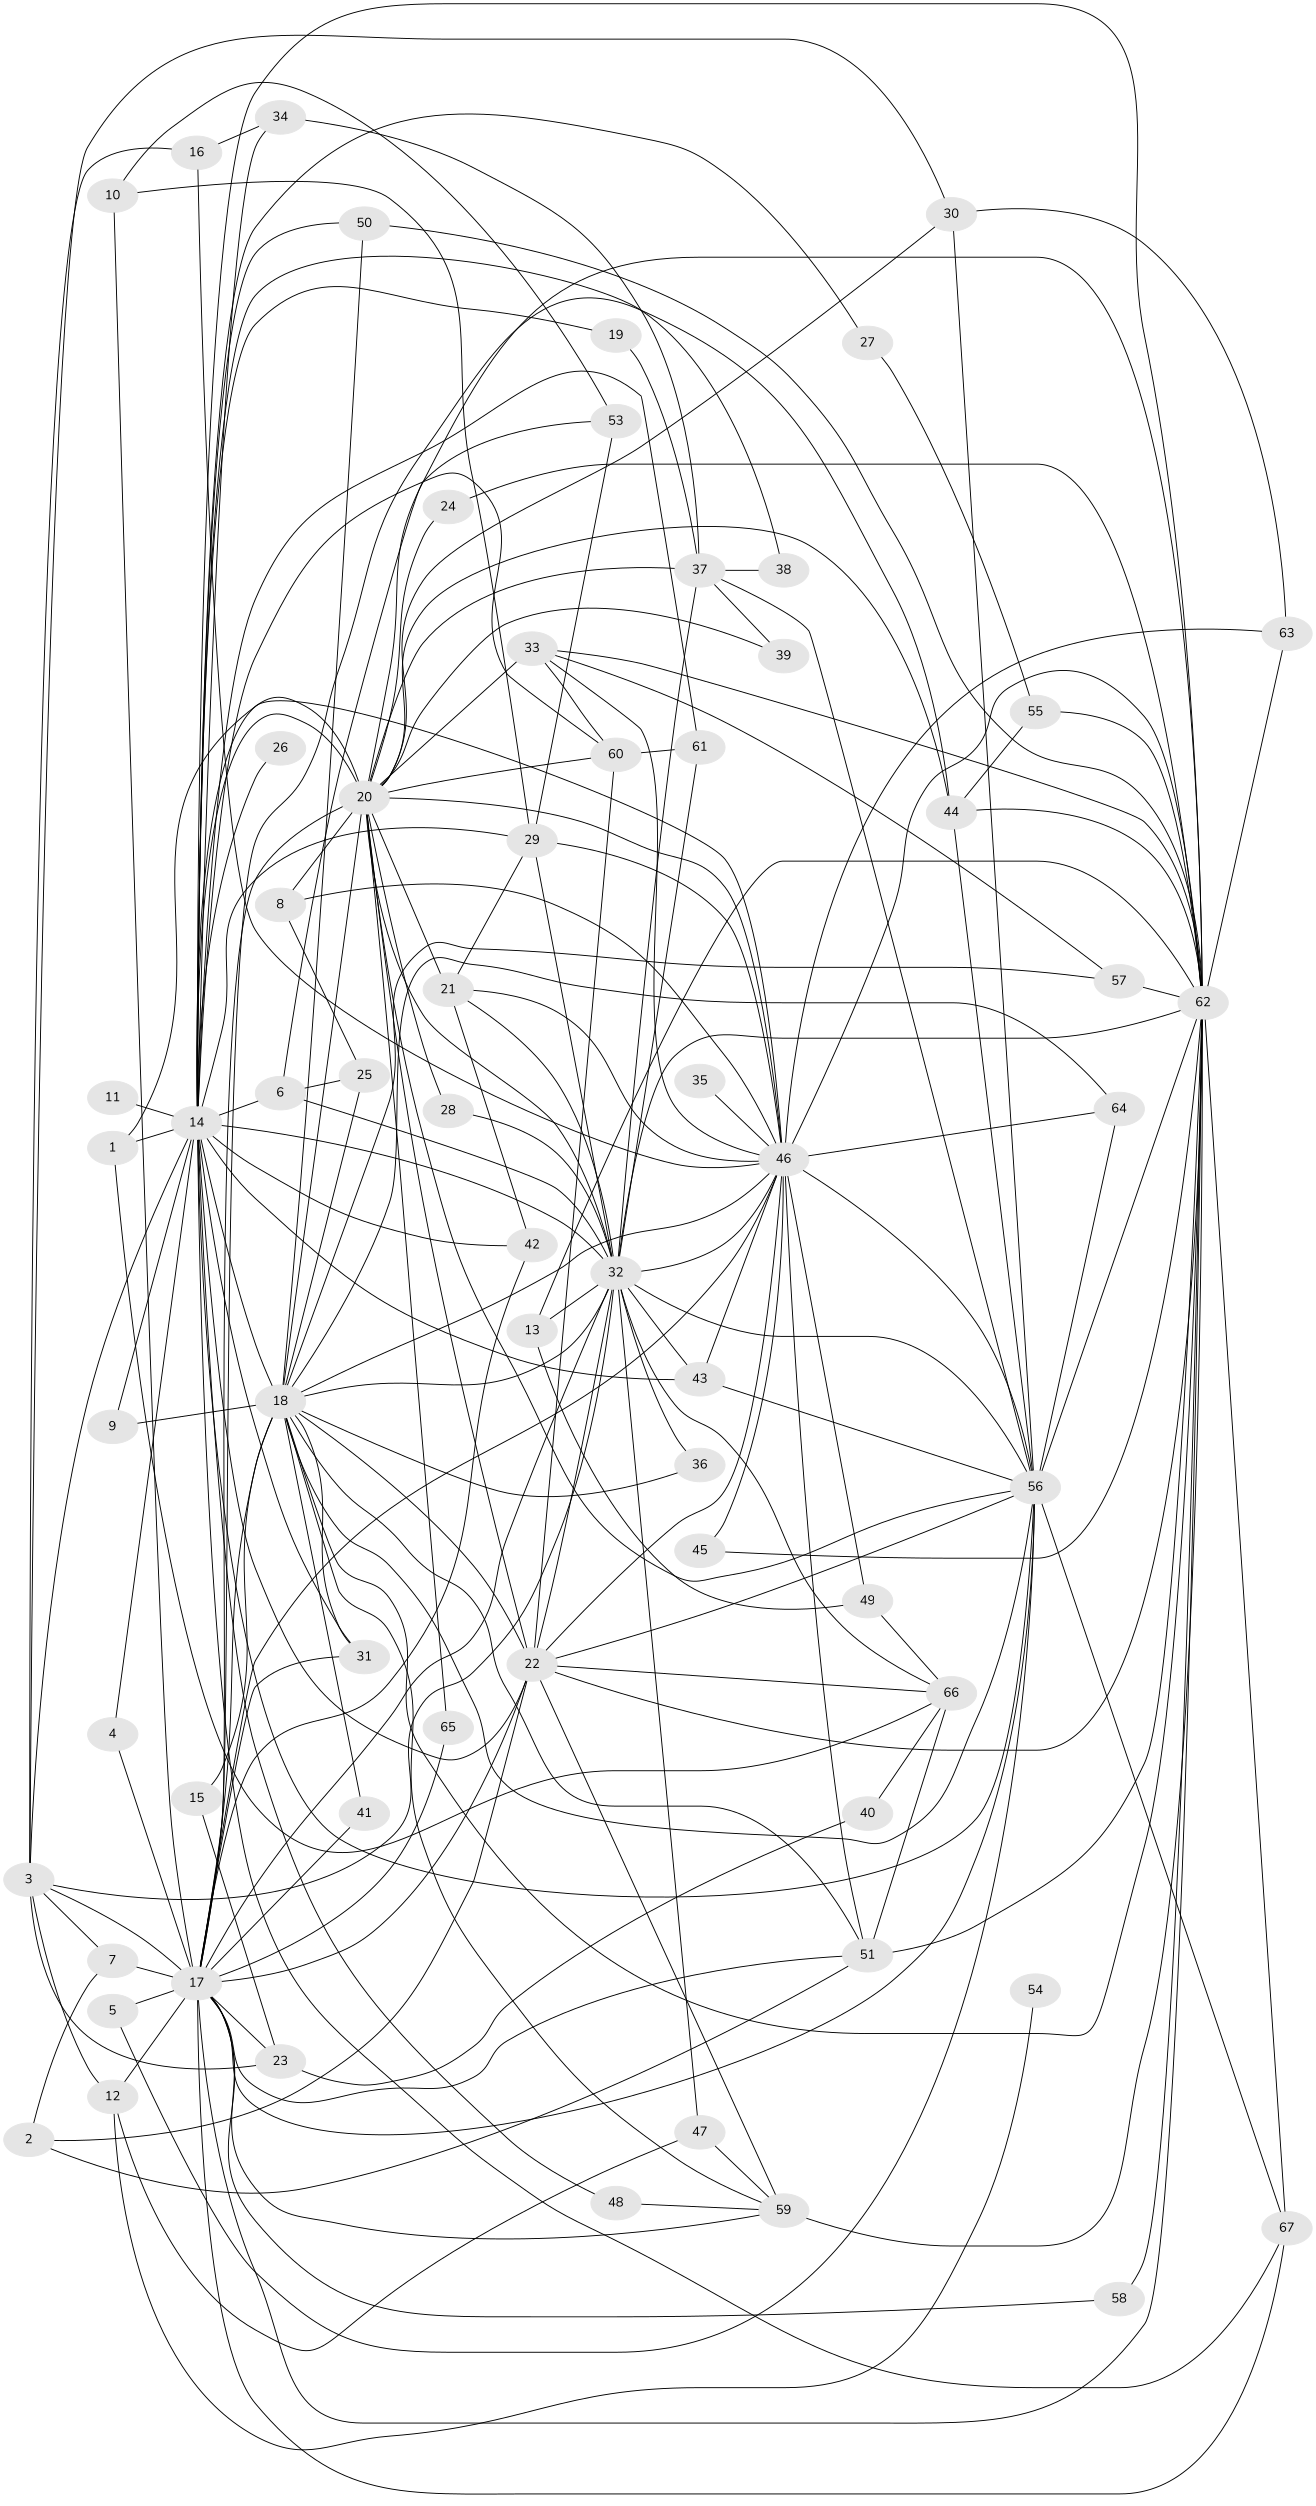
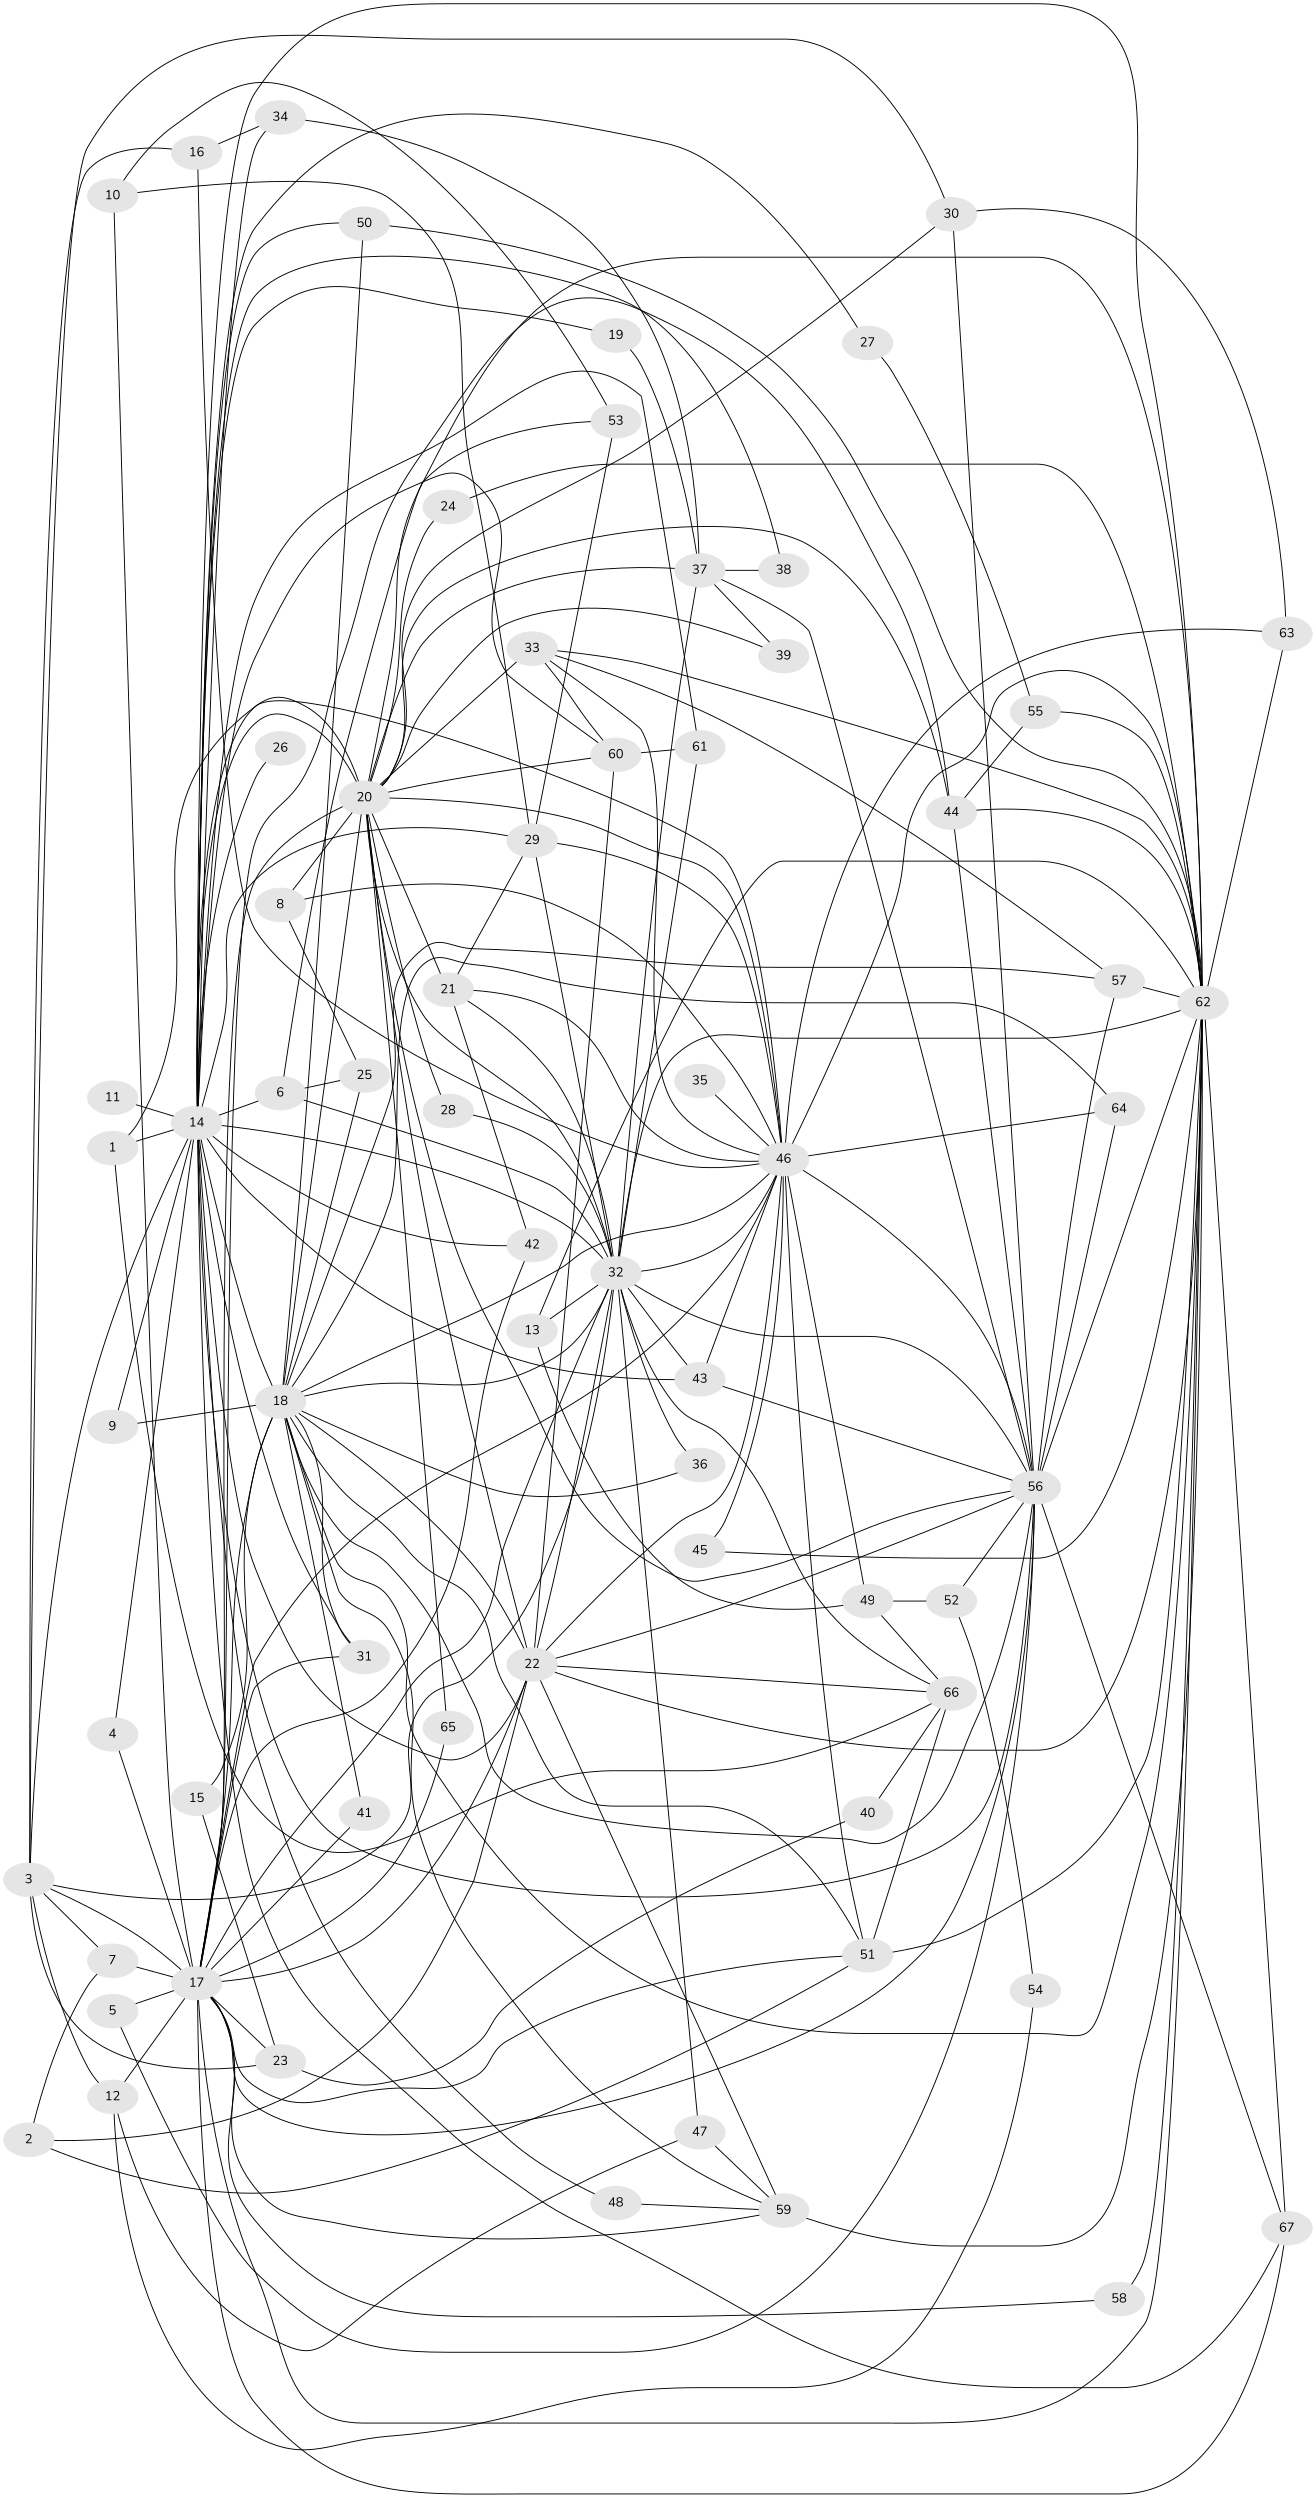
edge "57" -- "56": added
node "52": added
